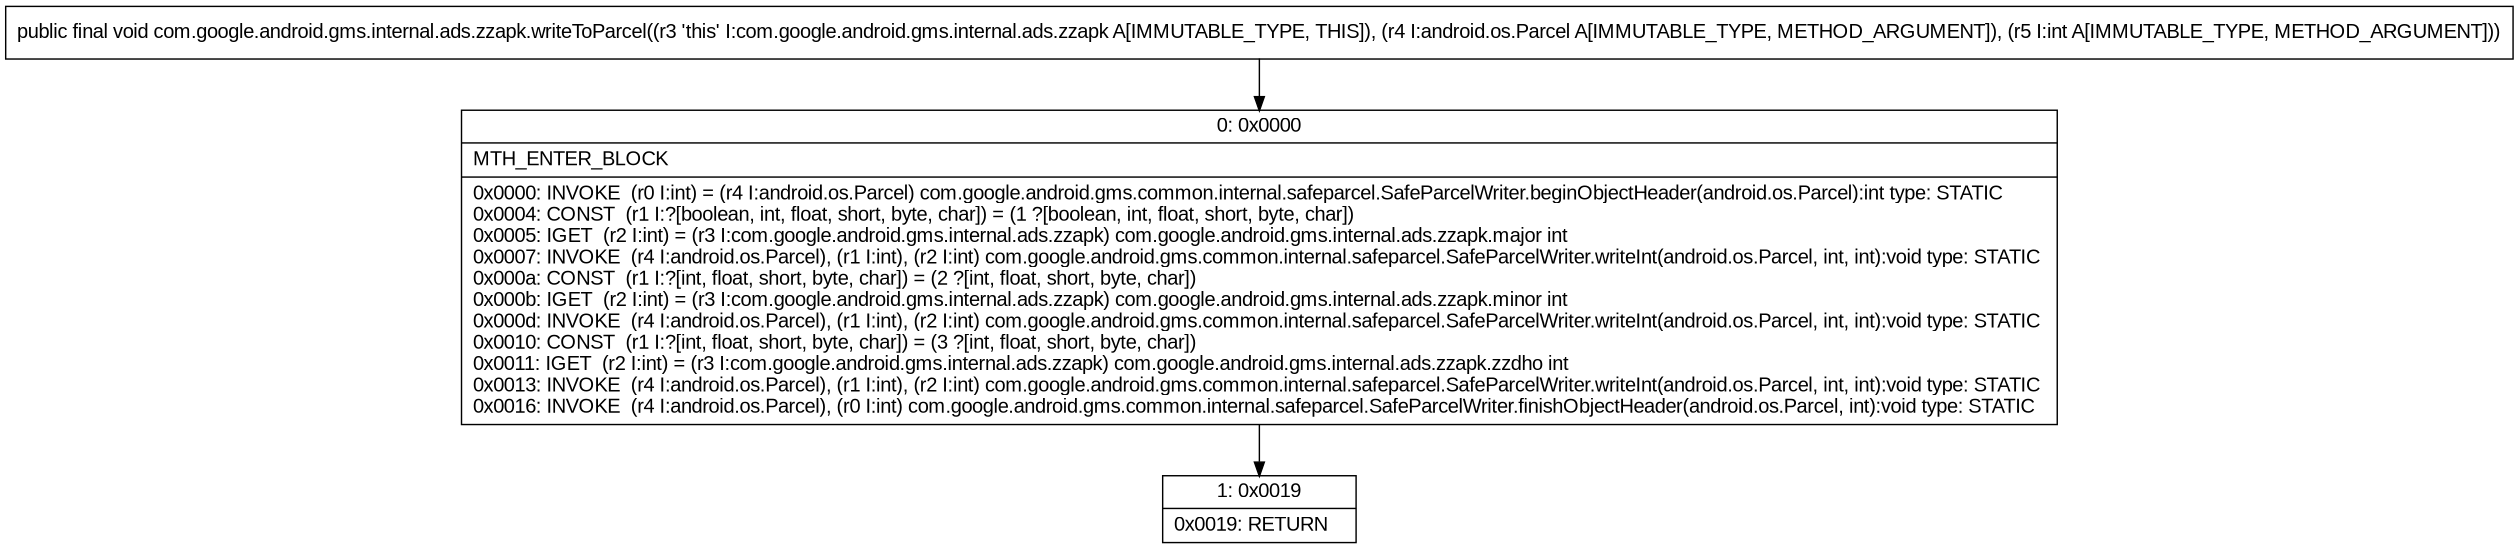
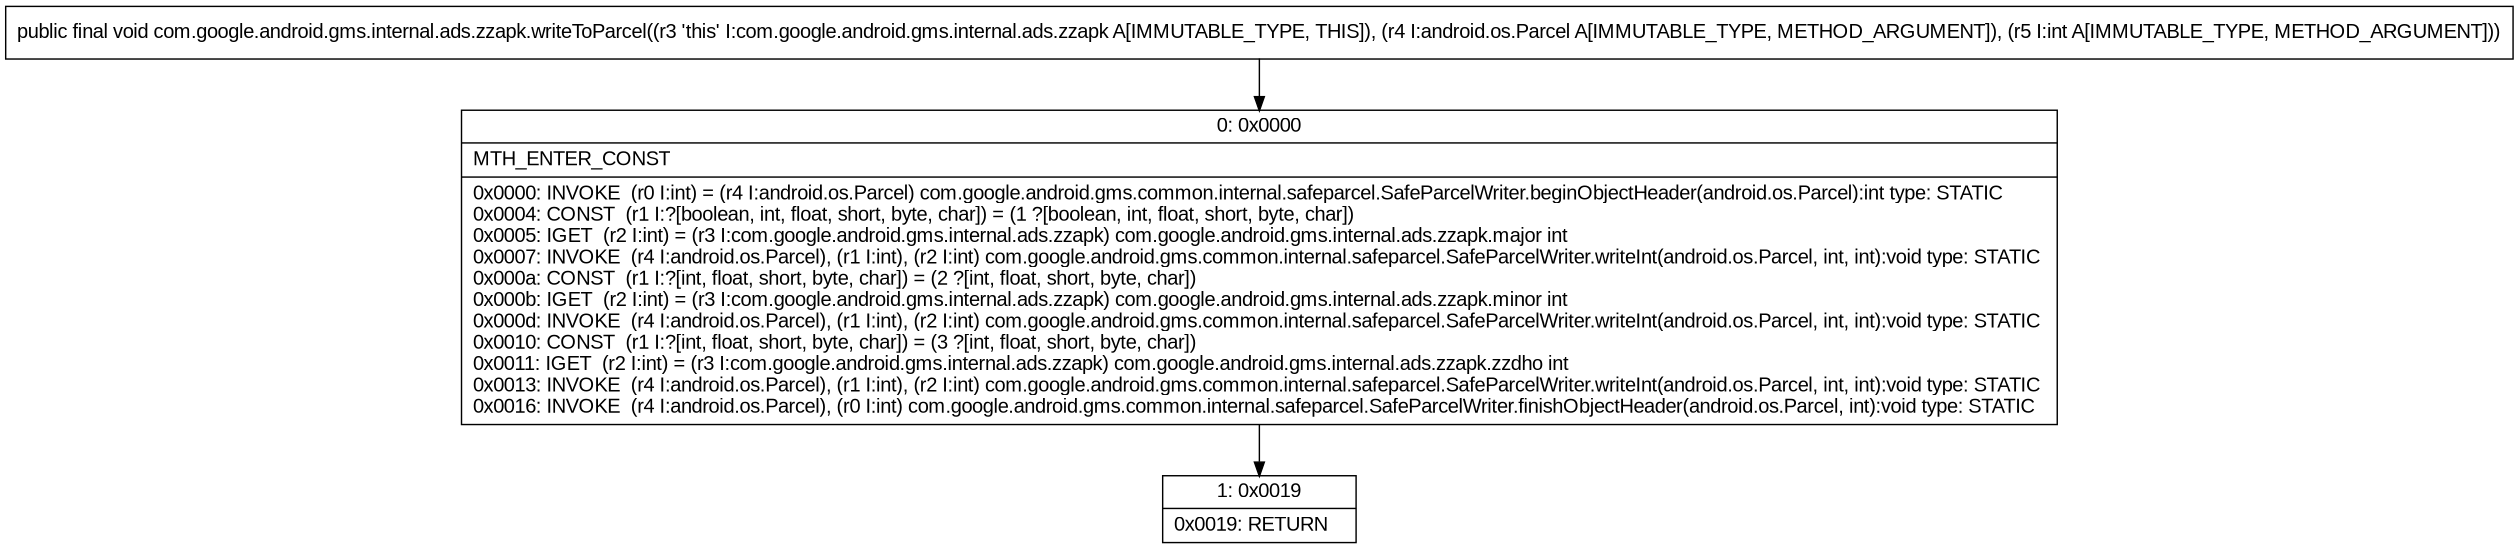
node "0: 0x0000": text "MTH_ENTER_BLOCK" -> "MTH_ENTER_CONST"
